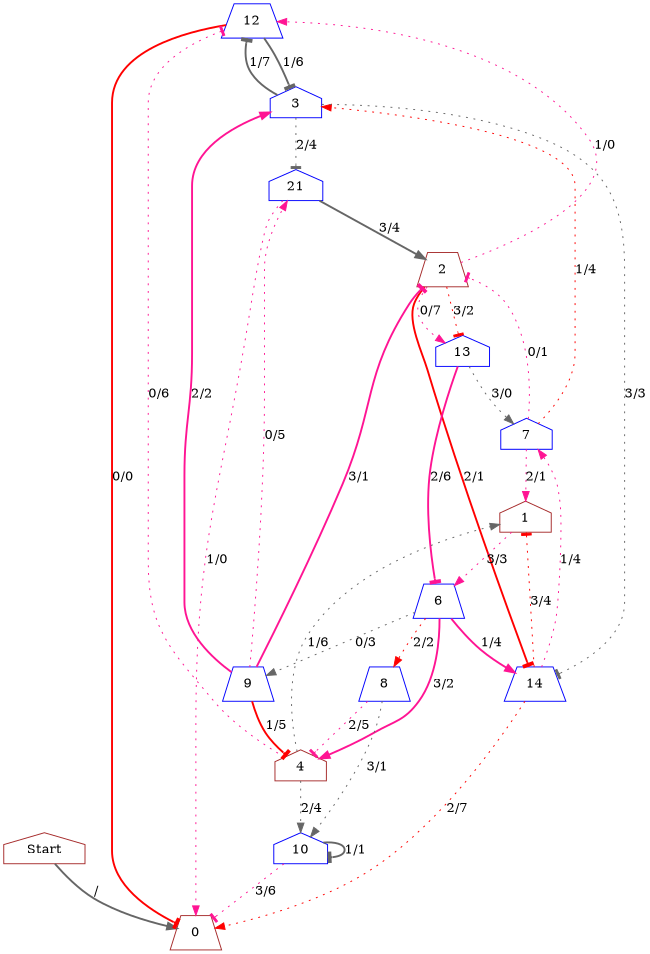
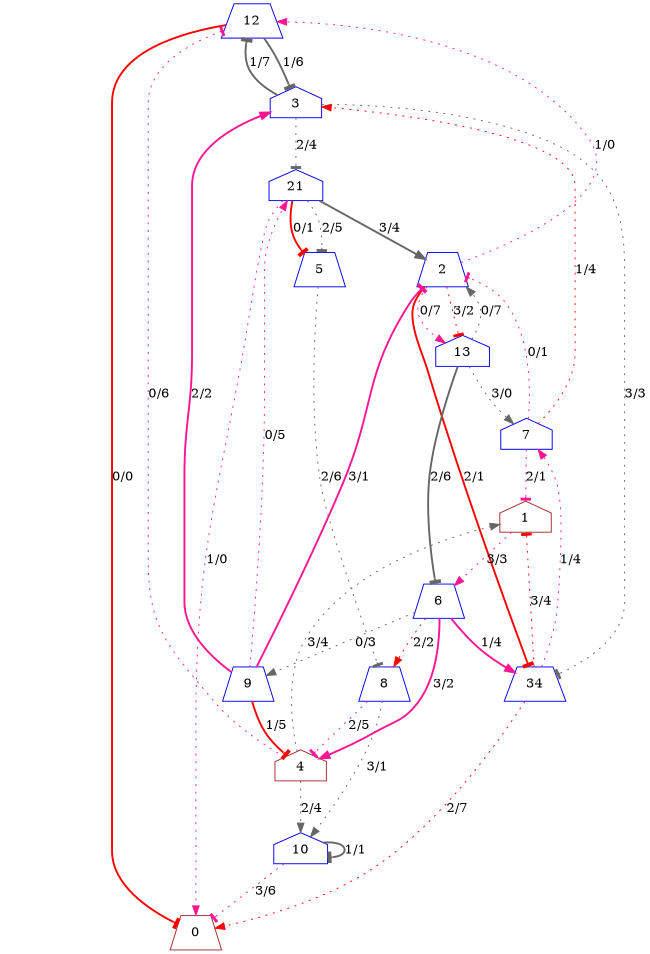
node "5": added
node "2": color brown -> blue
edge "13" -> "2": added, label "0/7"
edge "13" -> "6": color deeppink -> gray40
edge "7" -> "1": arrowhead normal -> tee
edge "4" -> "1": label "1/6" -> "3/4"
node "14": label "14" -> "34"
node "Start": removed
